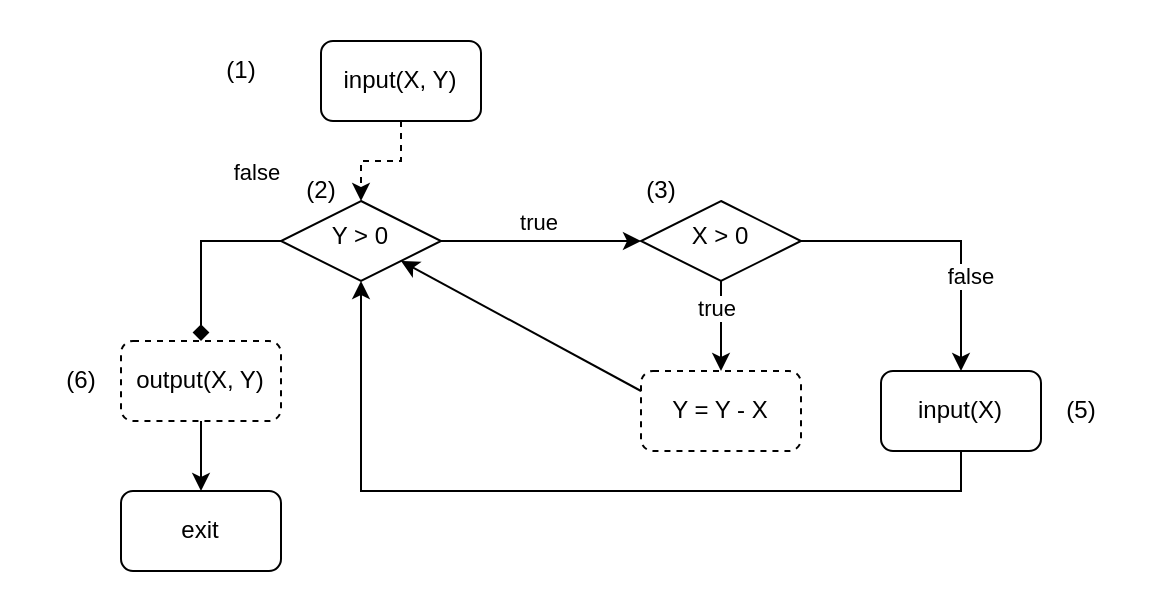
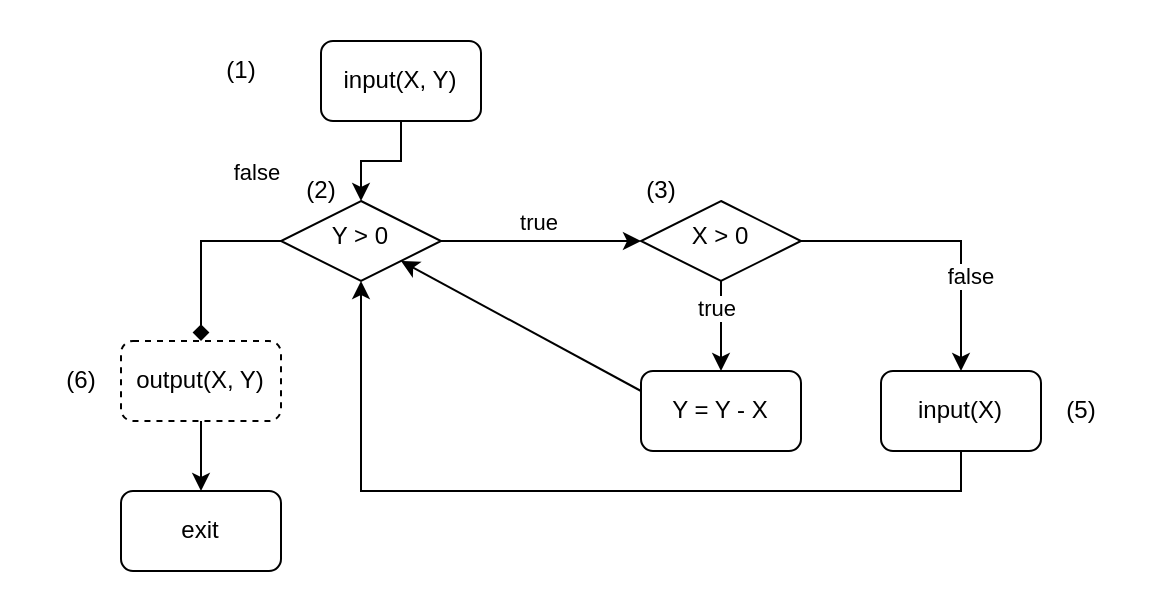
edge "input(X, Y)" -> "Y > 0": style dashed -> solid
node "Y = Y - X": style dashed -> solid
